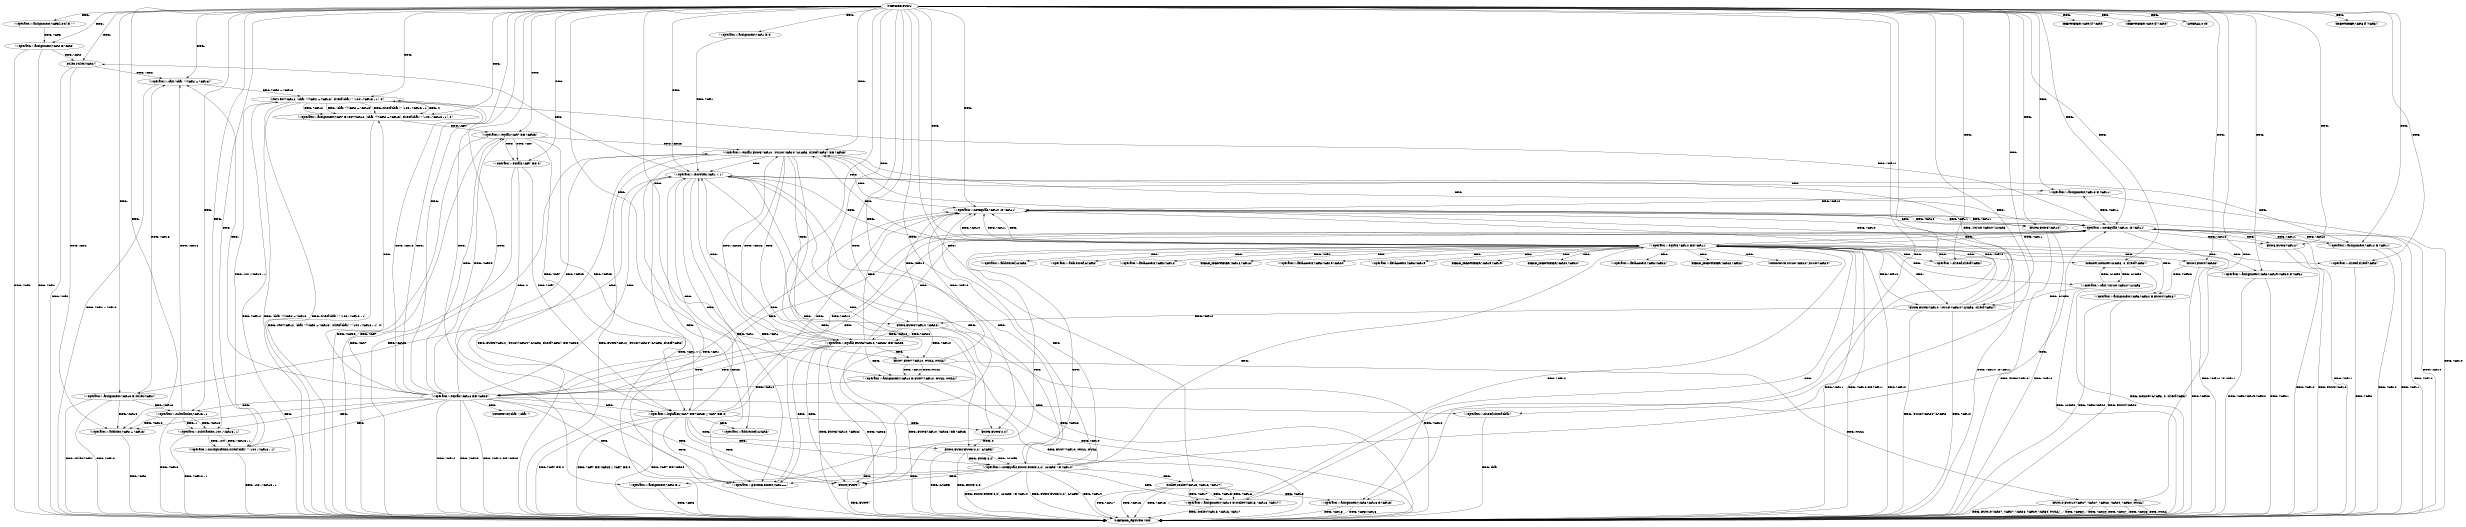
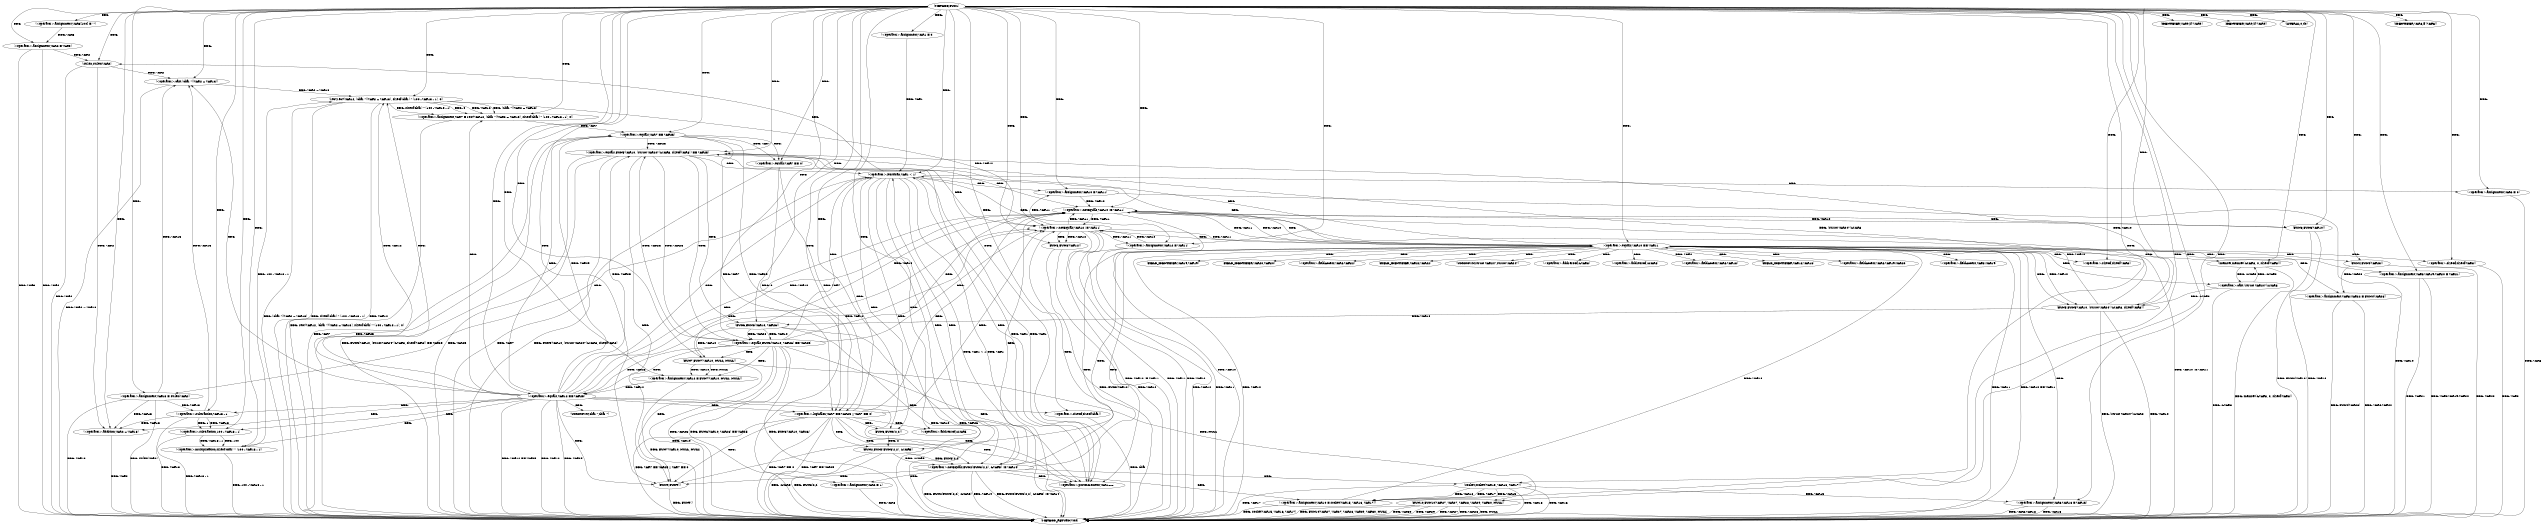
node "(<operator>.assignment,VAR6 = 0)": added
